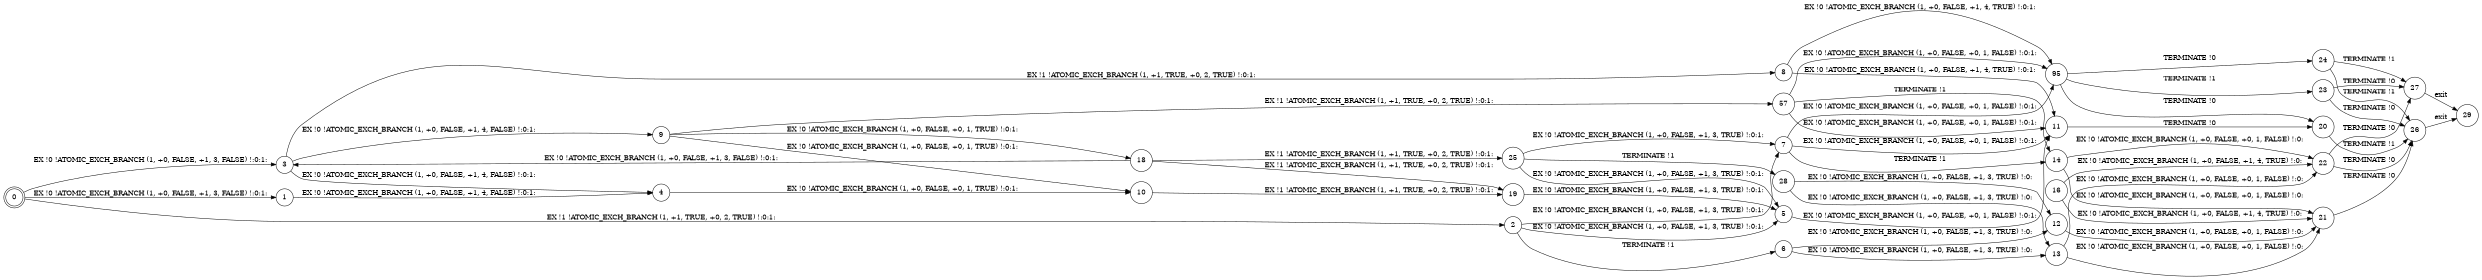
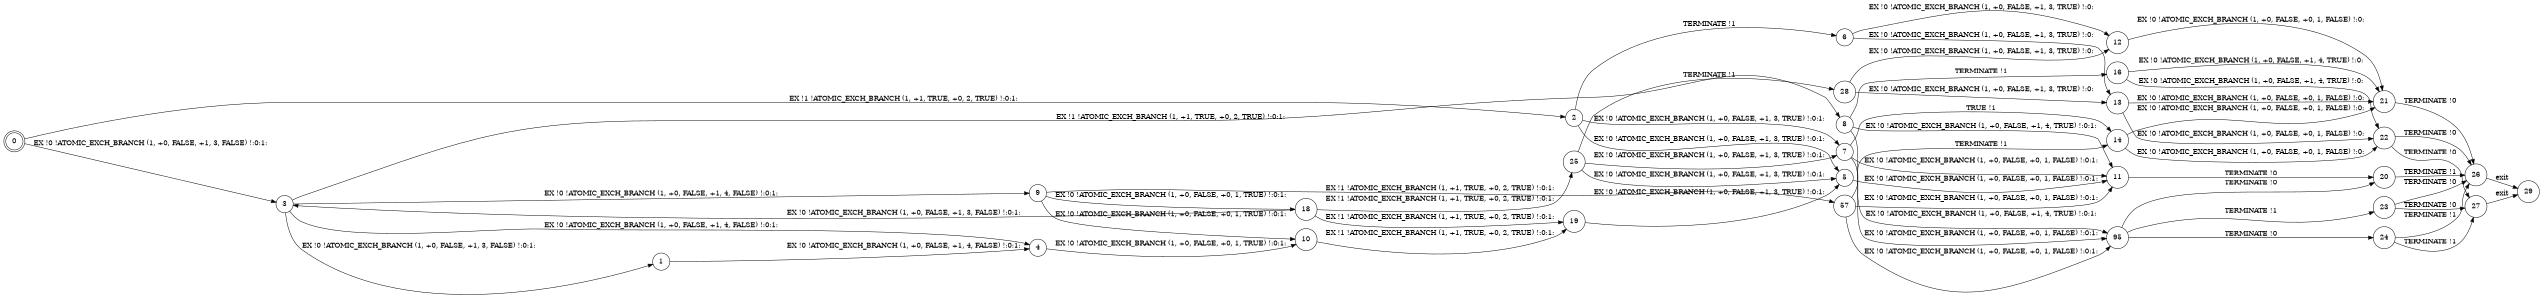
edge "8" -> "16": added, label "TERMINATE !1"
edge "7" -> "14": label "TERMINATE !1" -> "TRUE !1"
edge "0" -> "1": now "3" -> "1"
